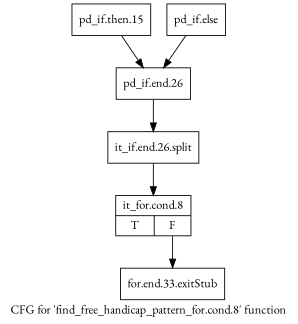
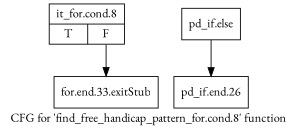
node "pd_if.then.15": removed
node "it_if.end.26.split": removed
